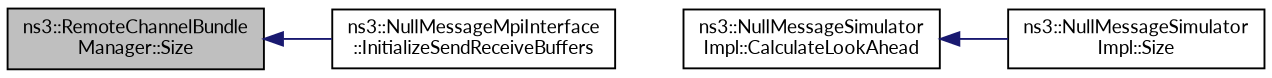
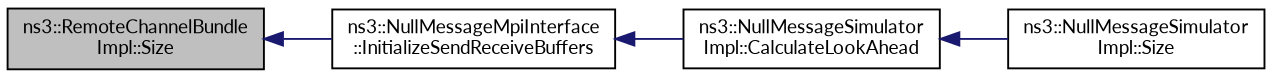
node "ns3::RemoteChannelBundle Manager::Size": label "ns3::RemoteChannelBundle Manager::Size" -> "ns3::RemoteChannelBundle Impl::Size"
edge "ns3::NullMessageSimulator Impl::CalculateLookAhead" -> "ns3::NullMessageMpiInterface ::InitializeSendReceiveBuffers": added
